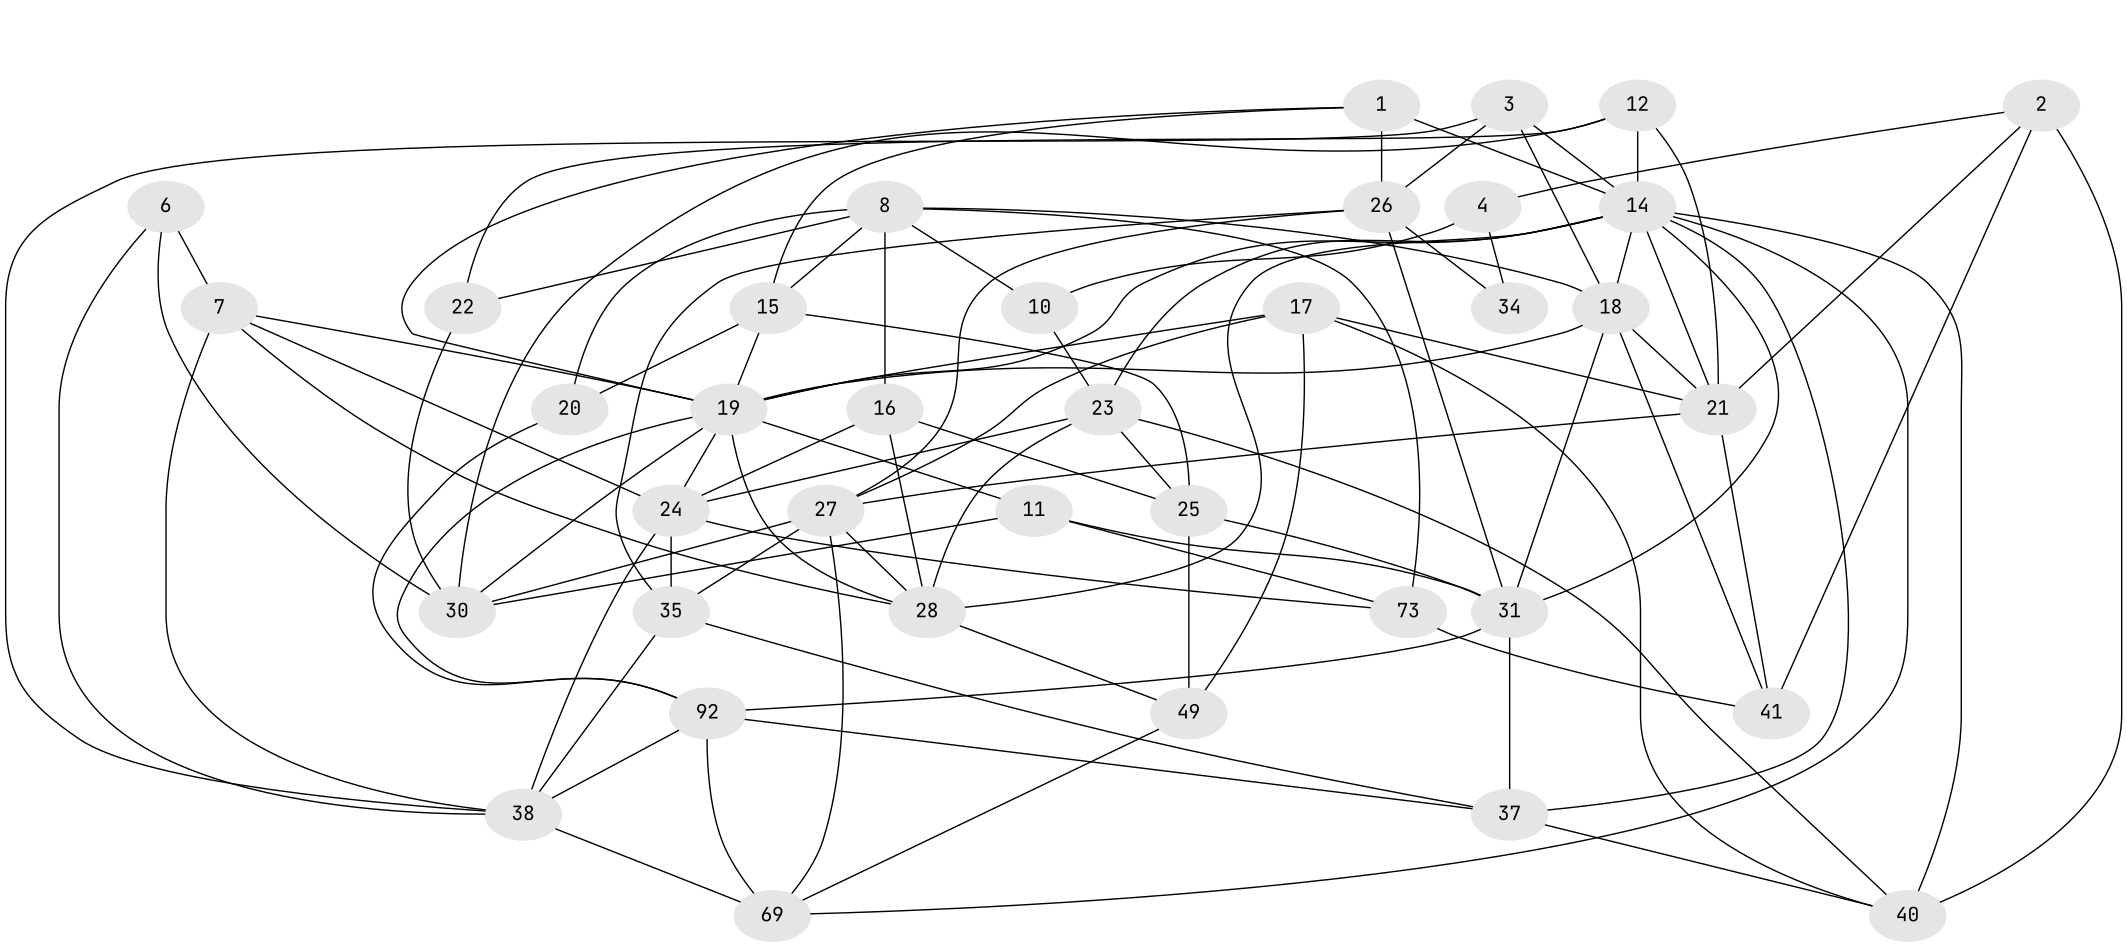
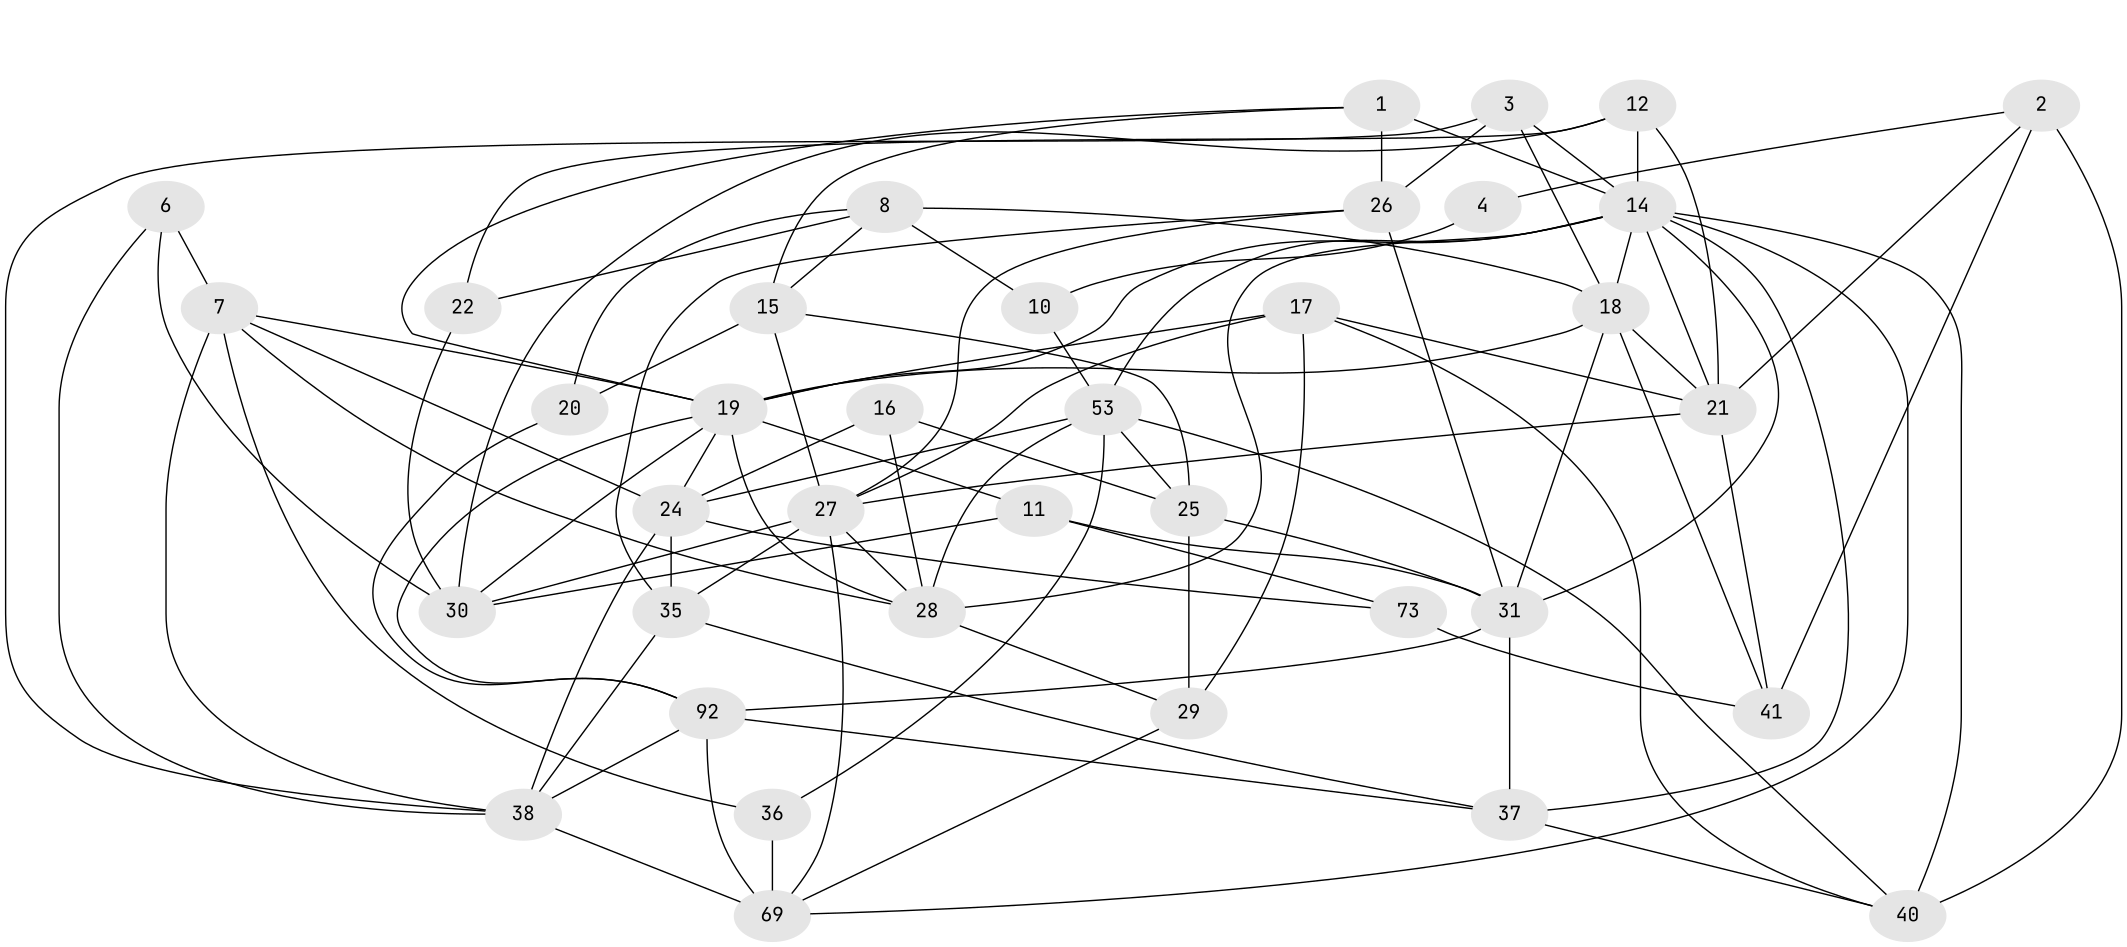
edge "8" -- "73": removed
edge "8" -- "16": removed
node "34": removed
edge "15" -- "19": now "15" -- "27"
node "23": label "23" -> "53"
node "49": label "49" -> "29"
node "36": added
